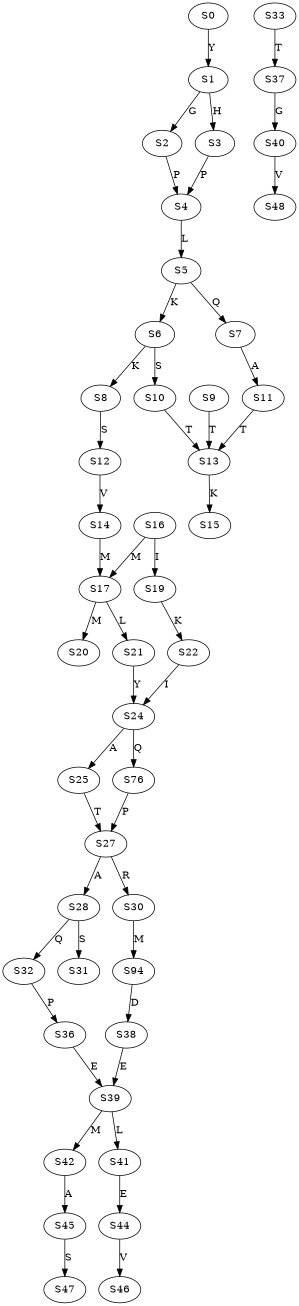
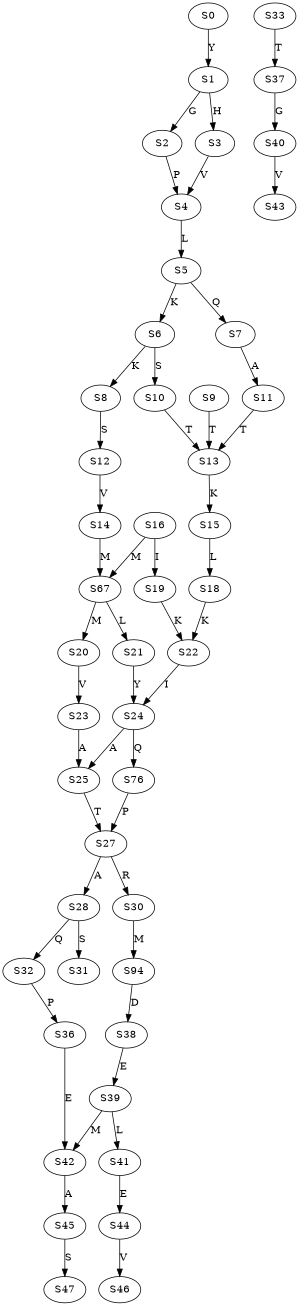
edge "S3" -> "S4": label "P" -> "V"
node "S48": label "S48" -> "S43"
node "S17": label "S17" -> "S67"
node "S18": added
node "S23": added
edge "S36" -> "S39": now "S36" -> "S42"
